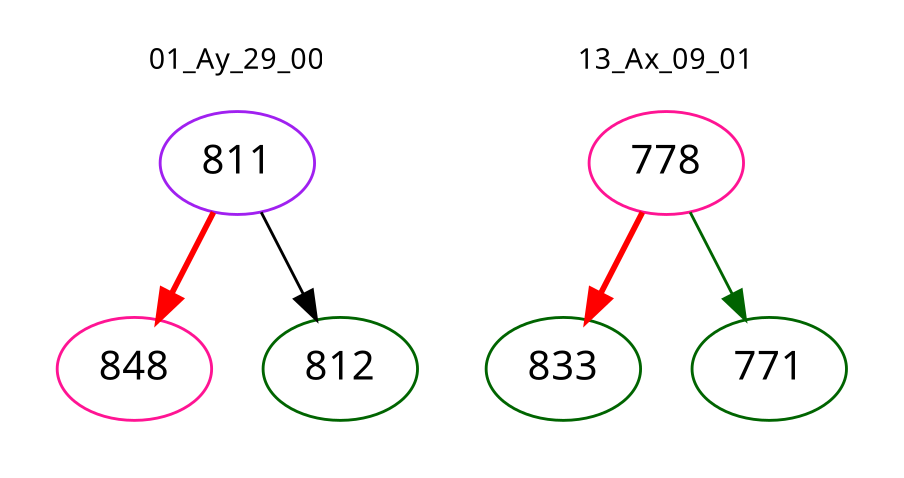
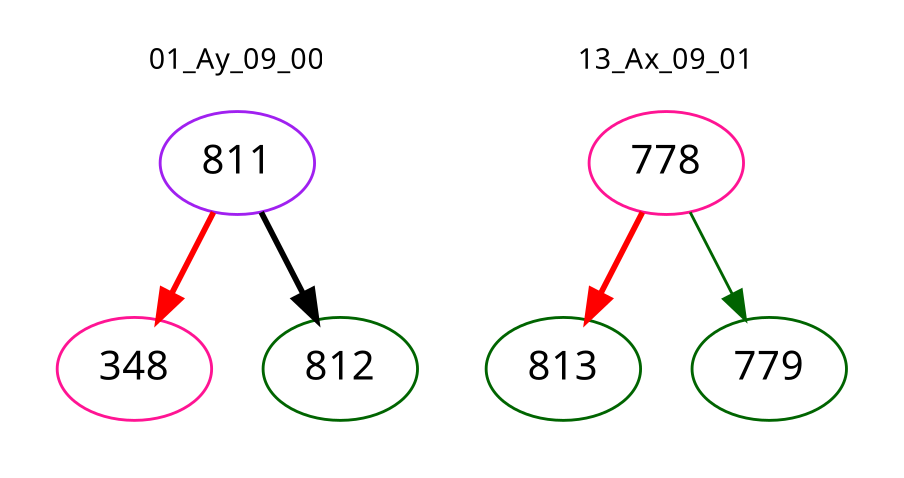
cluster "01_Ay_29_00": label "01_Ay_29_00" -> "01_Ay_09_00"
edge "811" -> "812": style solid -> bold
node "848": label "848" -> "348"
node "833": label "833" -> "813"
node "771": label "771" -> "779"
